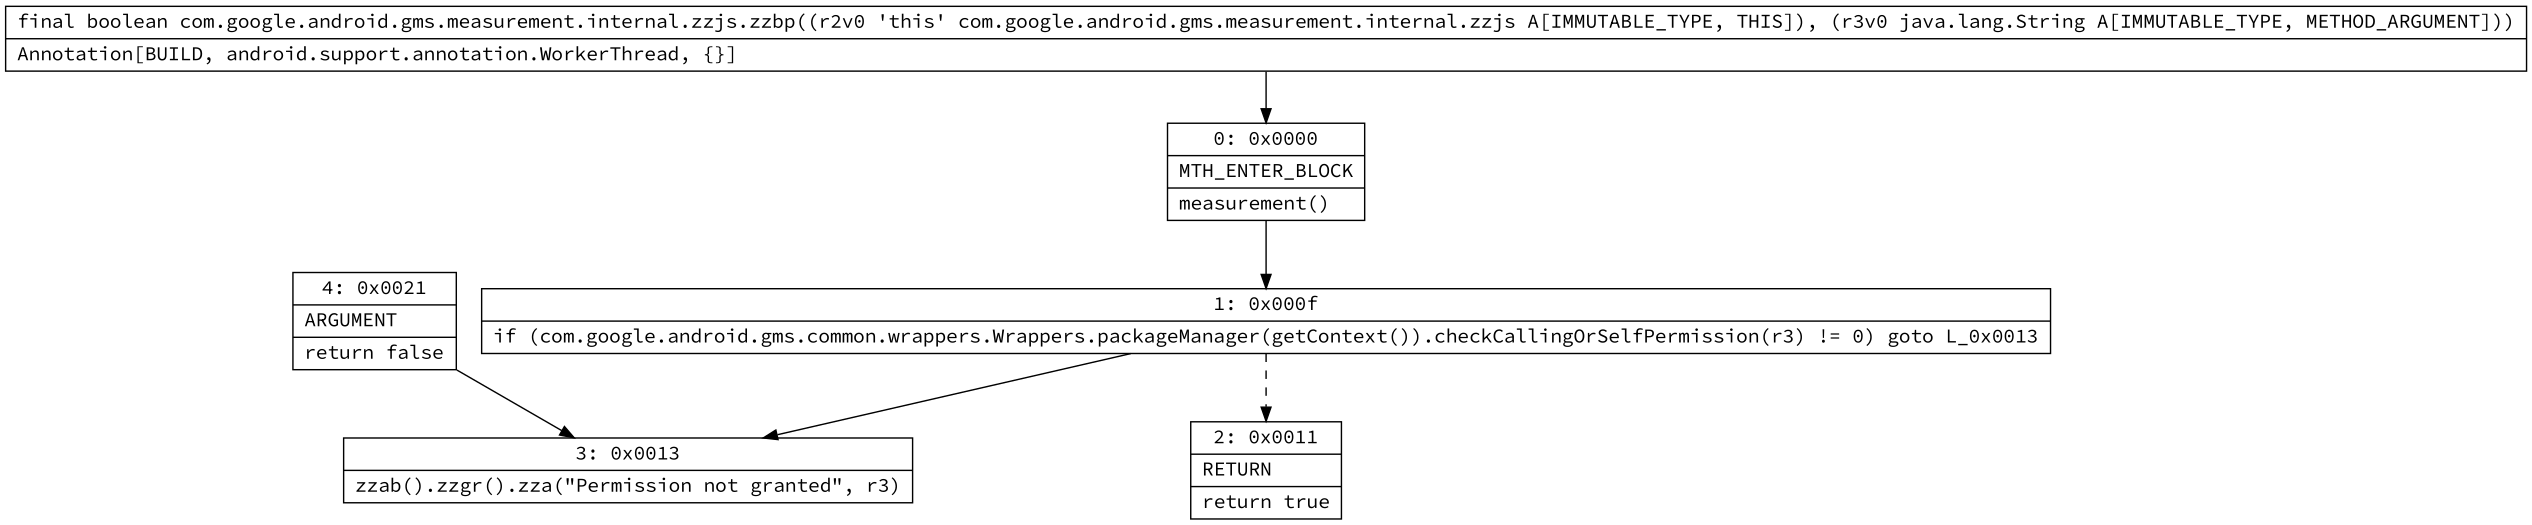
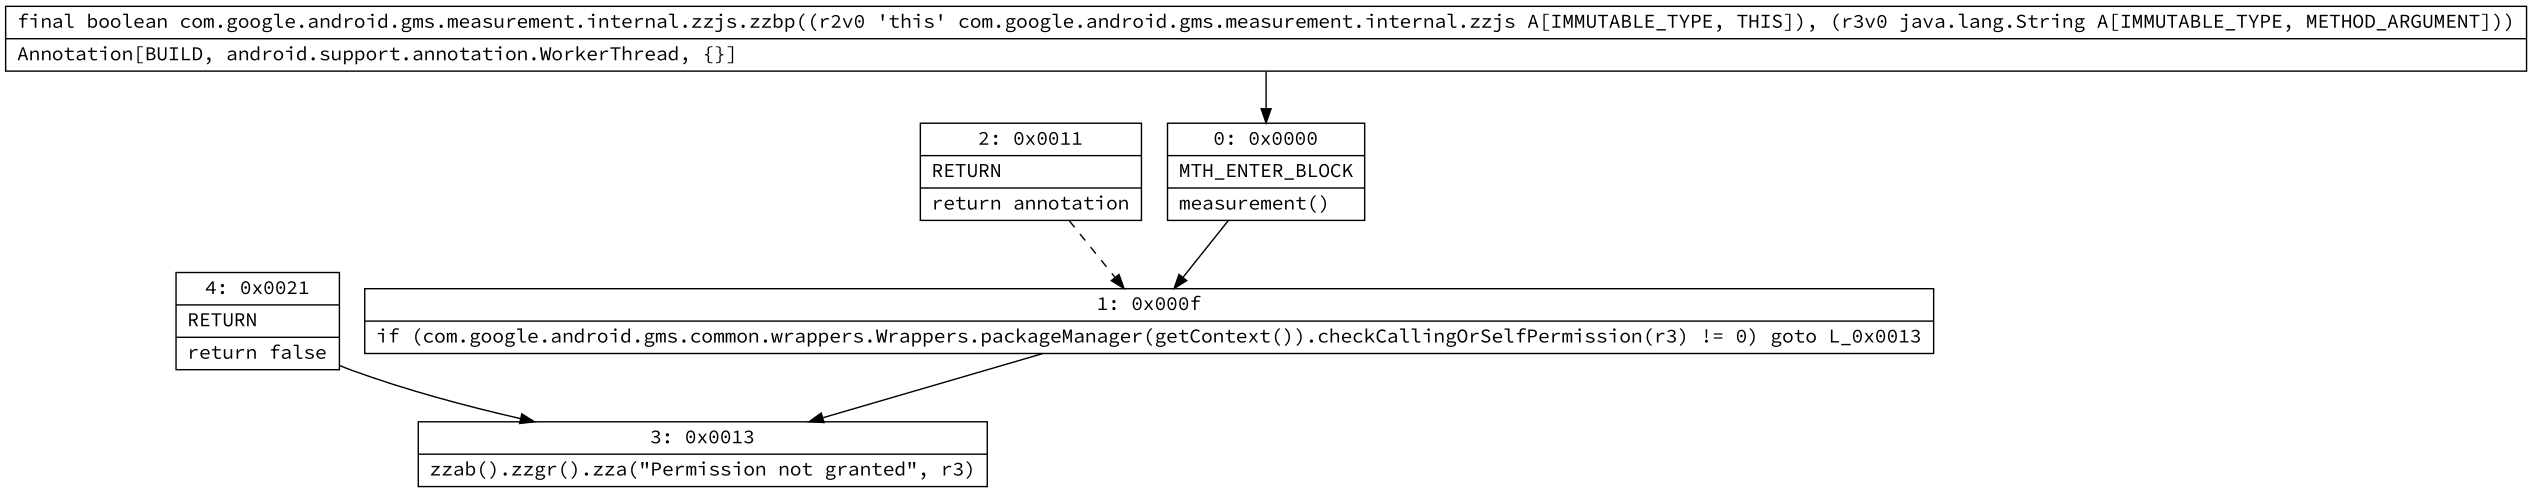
node "4: 0x0021": text "ARGUMENT" -> "RETURN"
edge "1: 0x000f" -> "2: 0x0011": reversed
node "2: 0x0011": text "return true" -> "return annotation"
